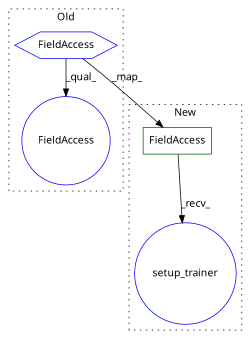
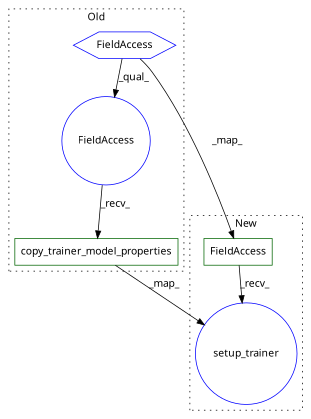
node "copy_trainer_model_properties": added
